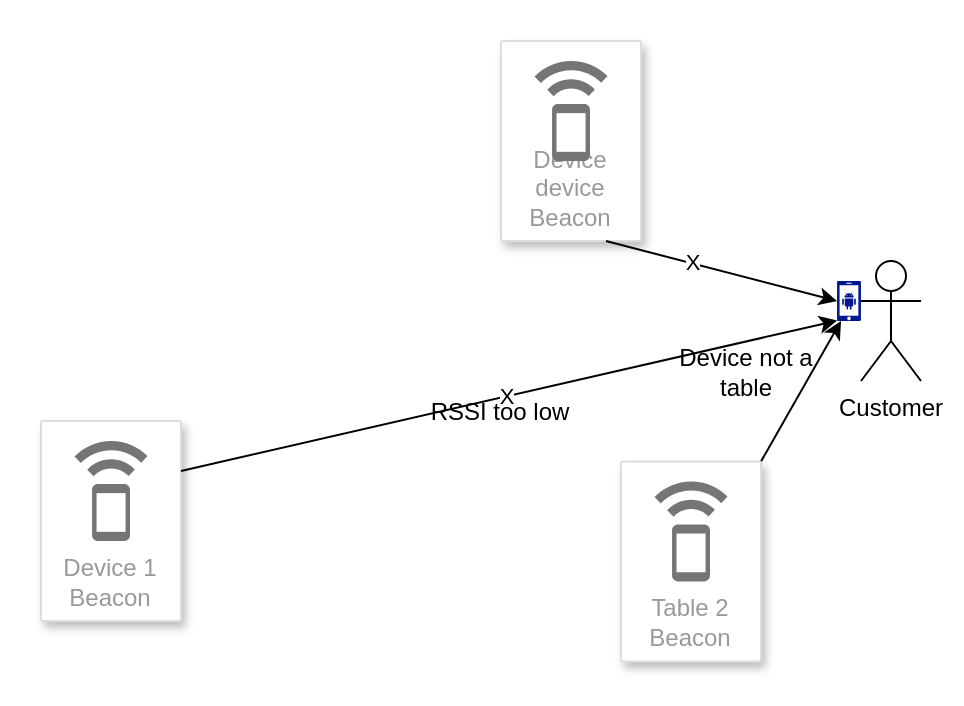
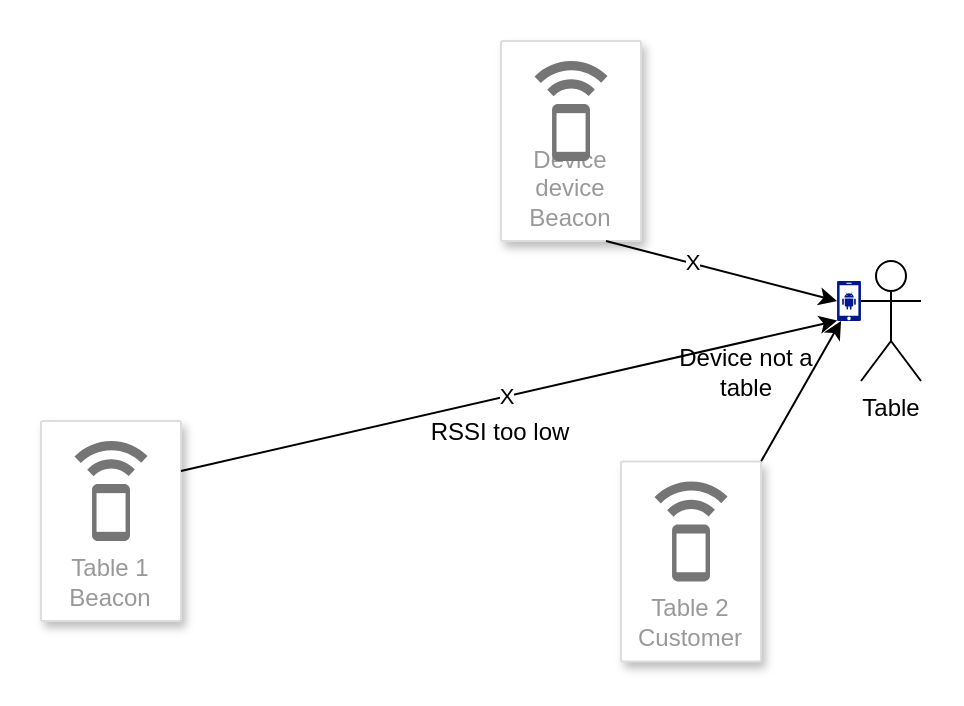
node "Customer": label "Customer" -> "Table"
node "RSSI too low": moved (501, 412) -> (501, 432)
node "Device 1 Beacon": label "Device 1 Beacon" -> "Table 1 Beacon"
node "Table 2 Beacon": label "Table 2 Beacon" -> "Table 2 Customer"
